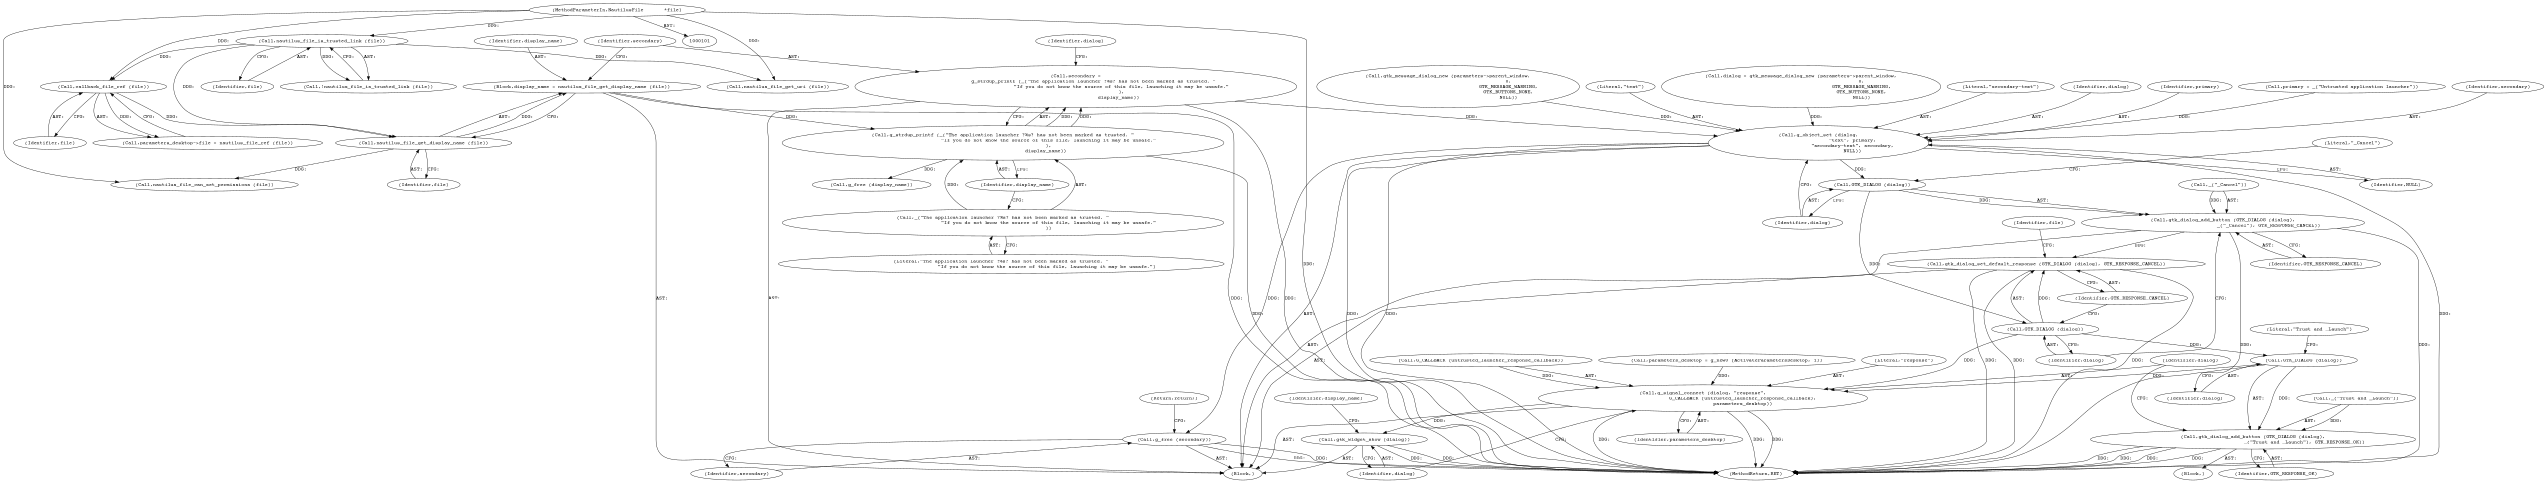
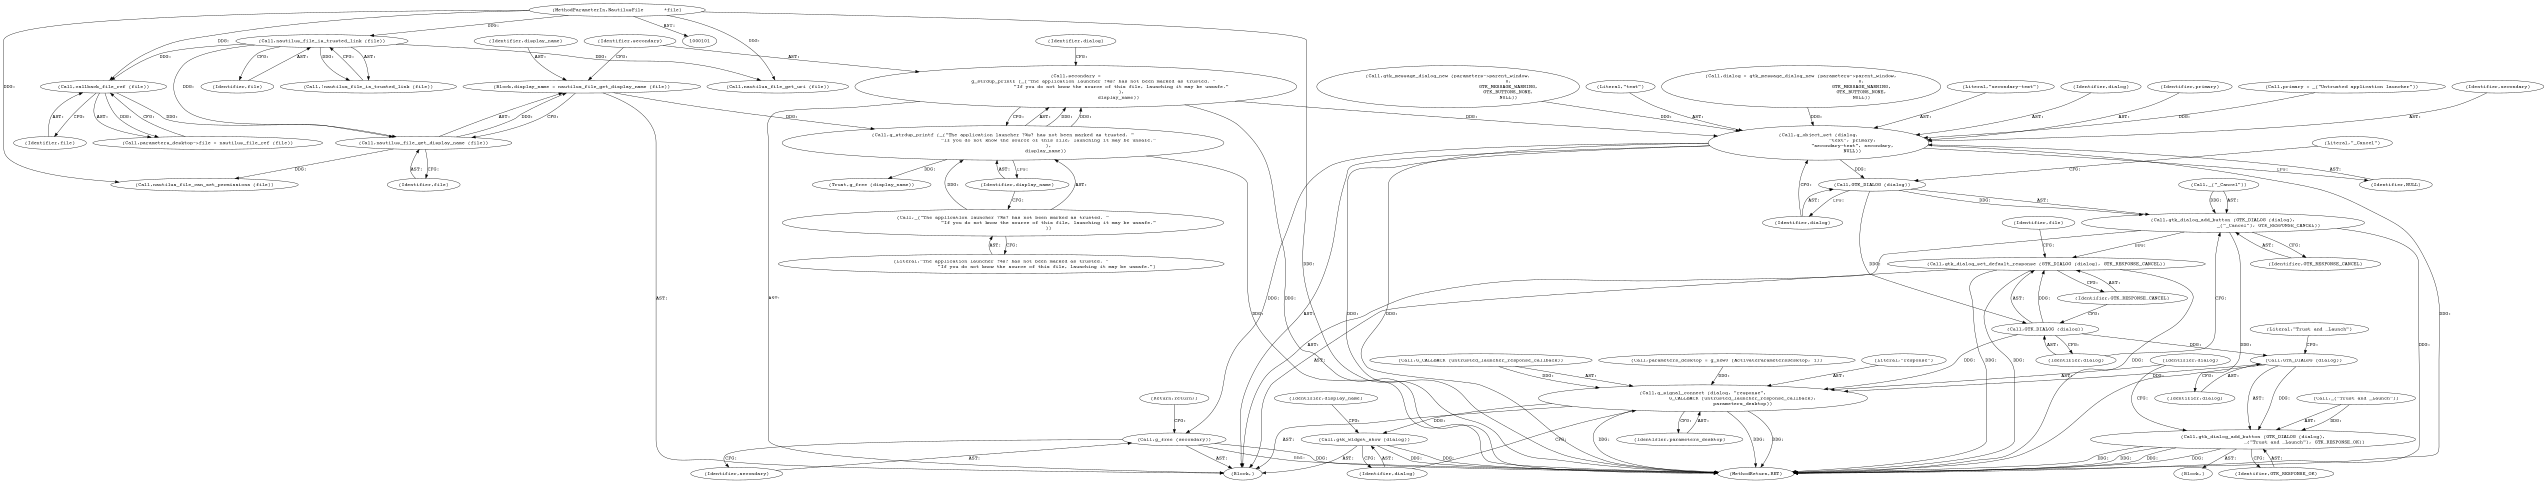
edge "(Block,display_name = nautilus_file_get_display_name (file))" -> "(MethodReturn,RET)": removed, label "DDG:"
node "(Call,g_free (display_name))": label "(Call,g_free (display_name))" -> "(Trust,g_free (display_name))"
